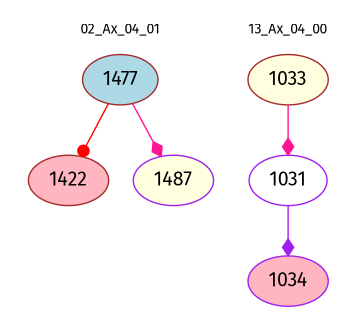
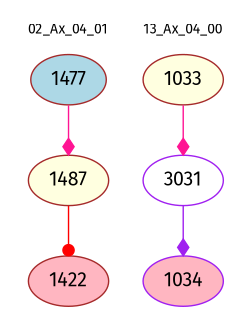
edge "1477" -> "1422": now "1487" -> "1422"
node "1487": color purple -> brown
node "1031": label "1031" -> "3031"
